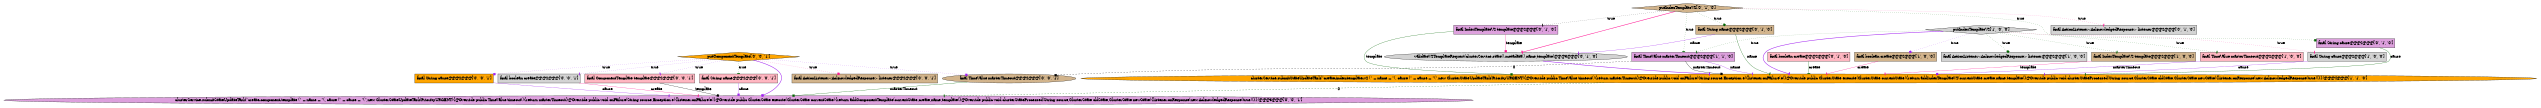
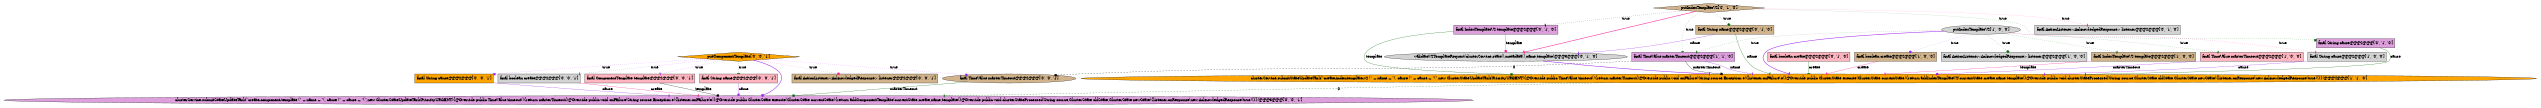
node "putIndexTemplateV2['1', '0', '0']": shape diamond -> ellipse
